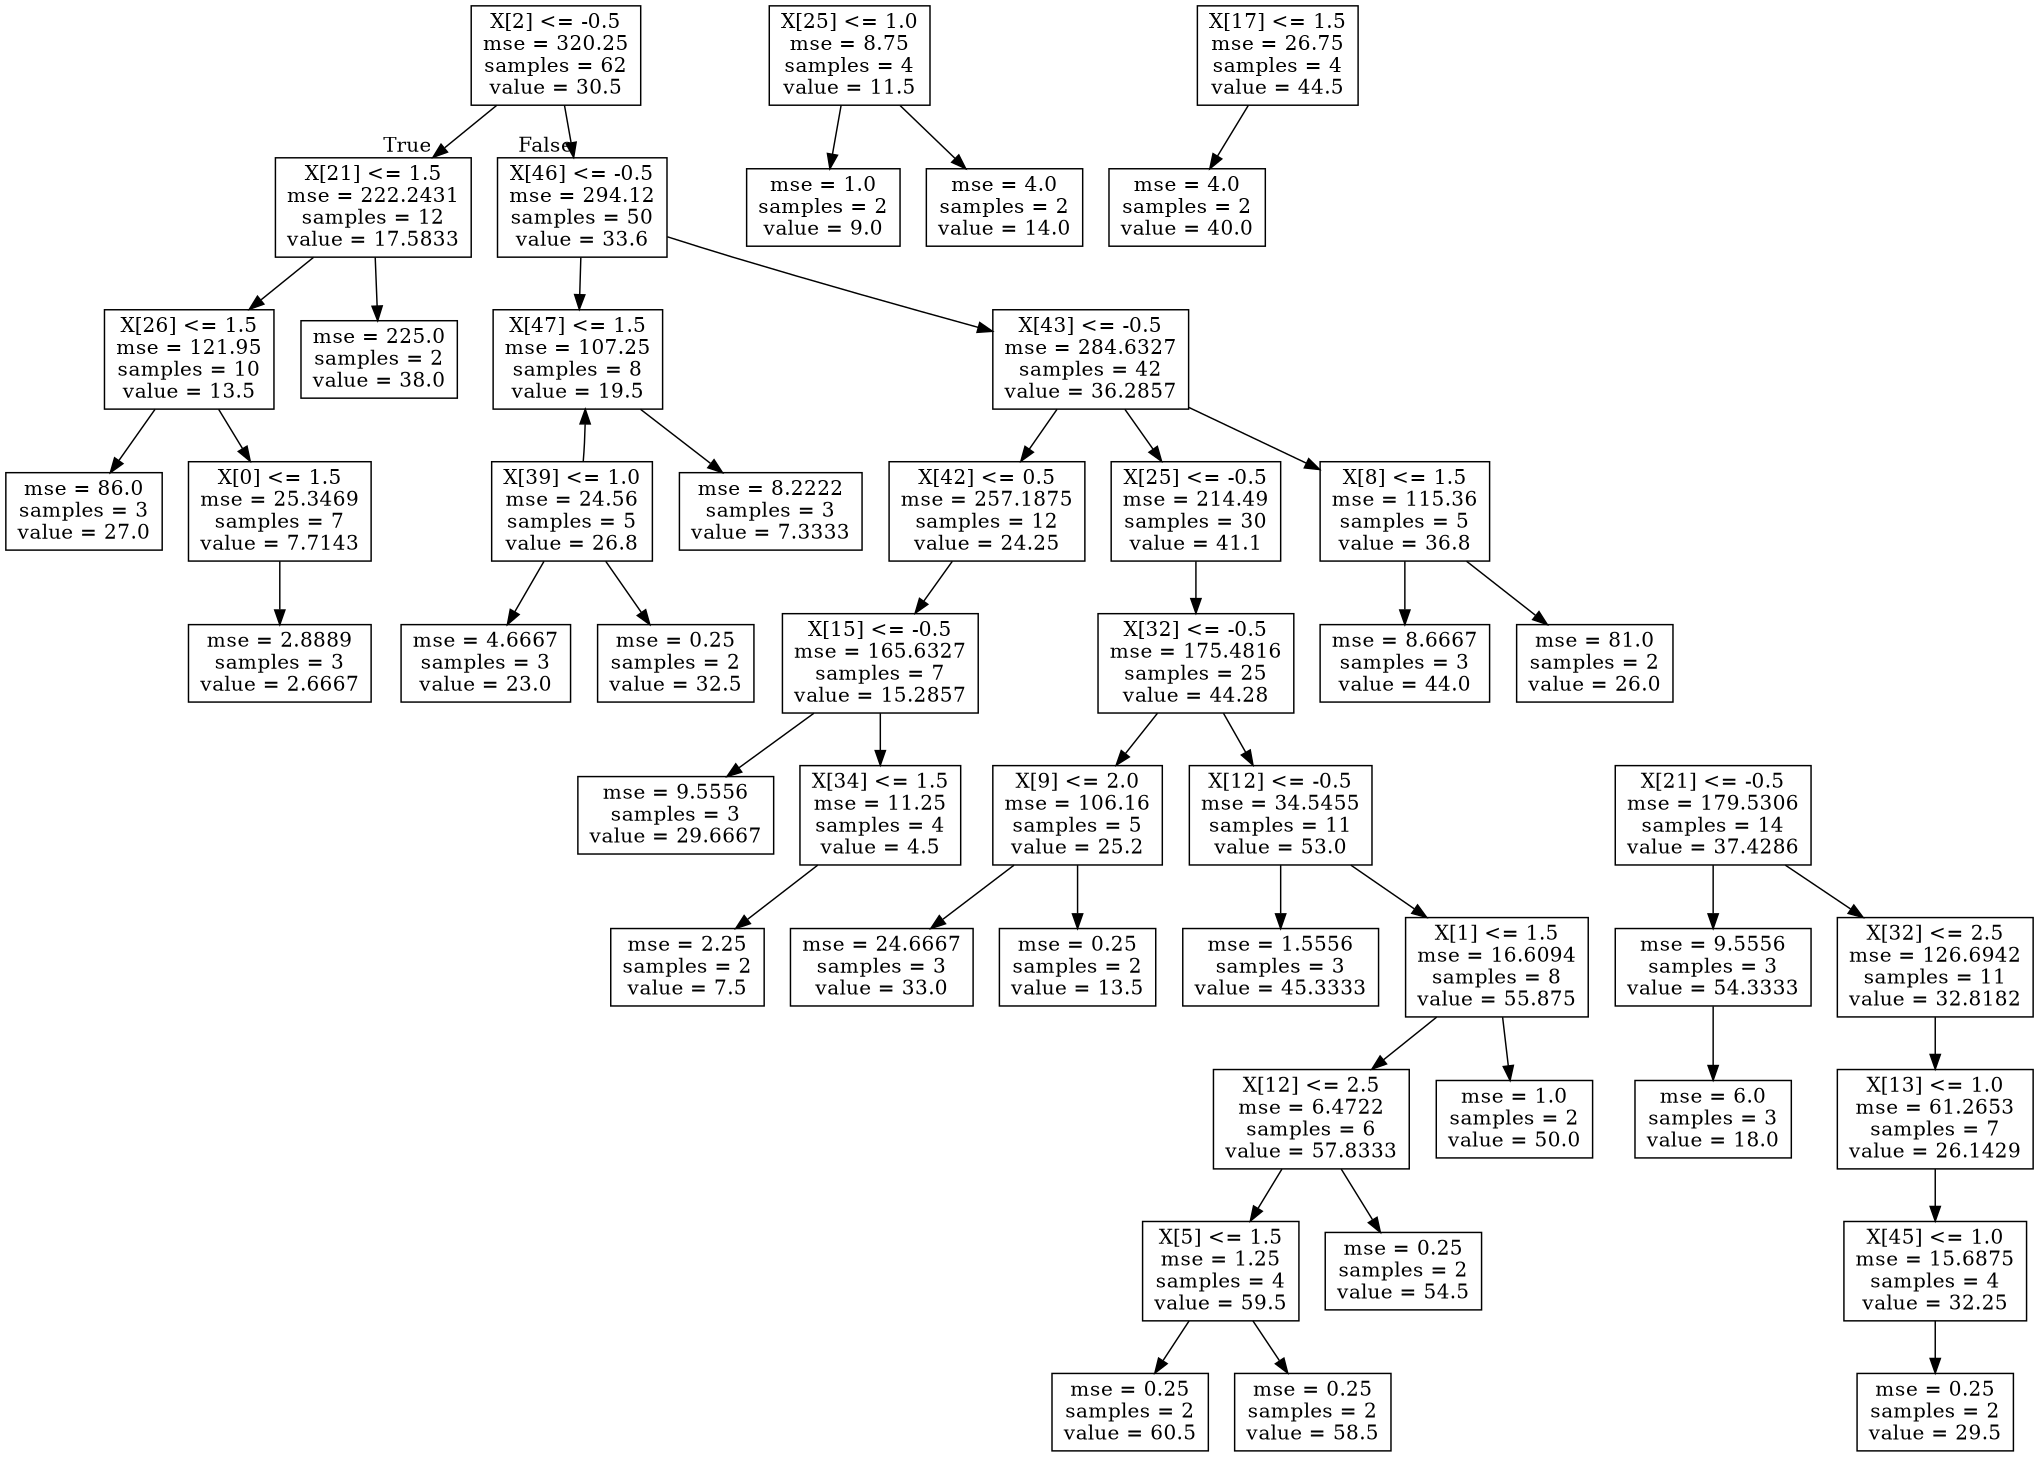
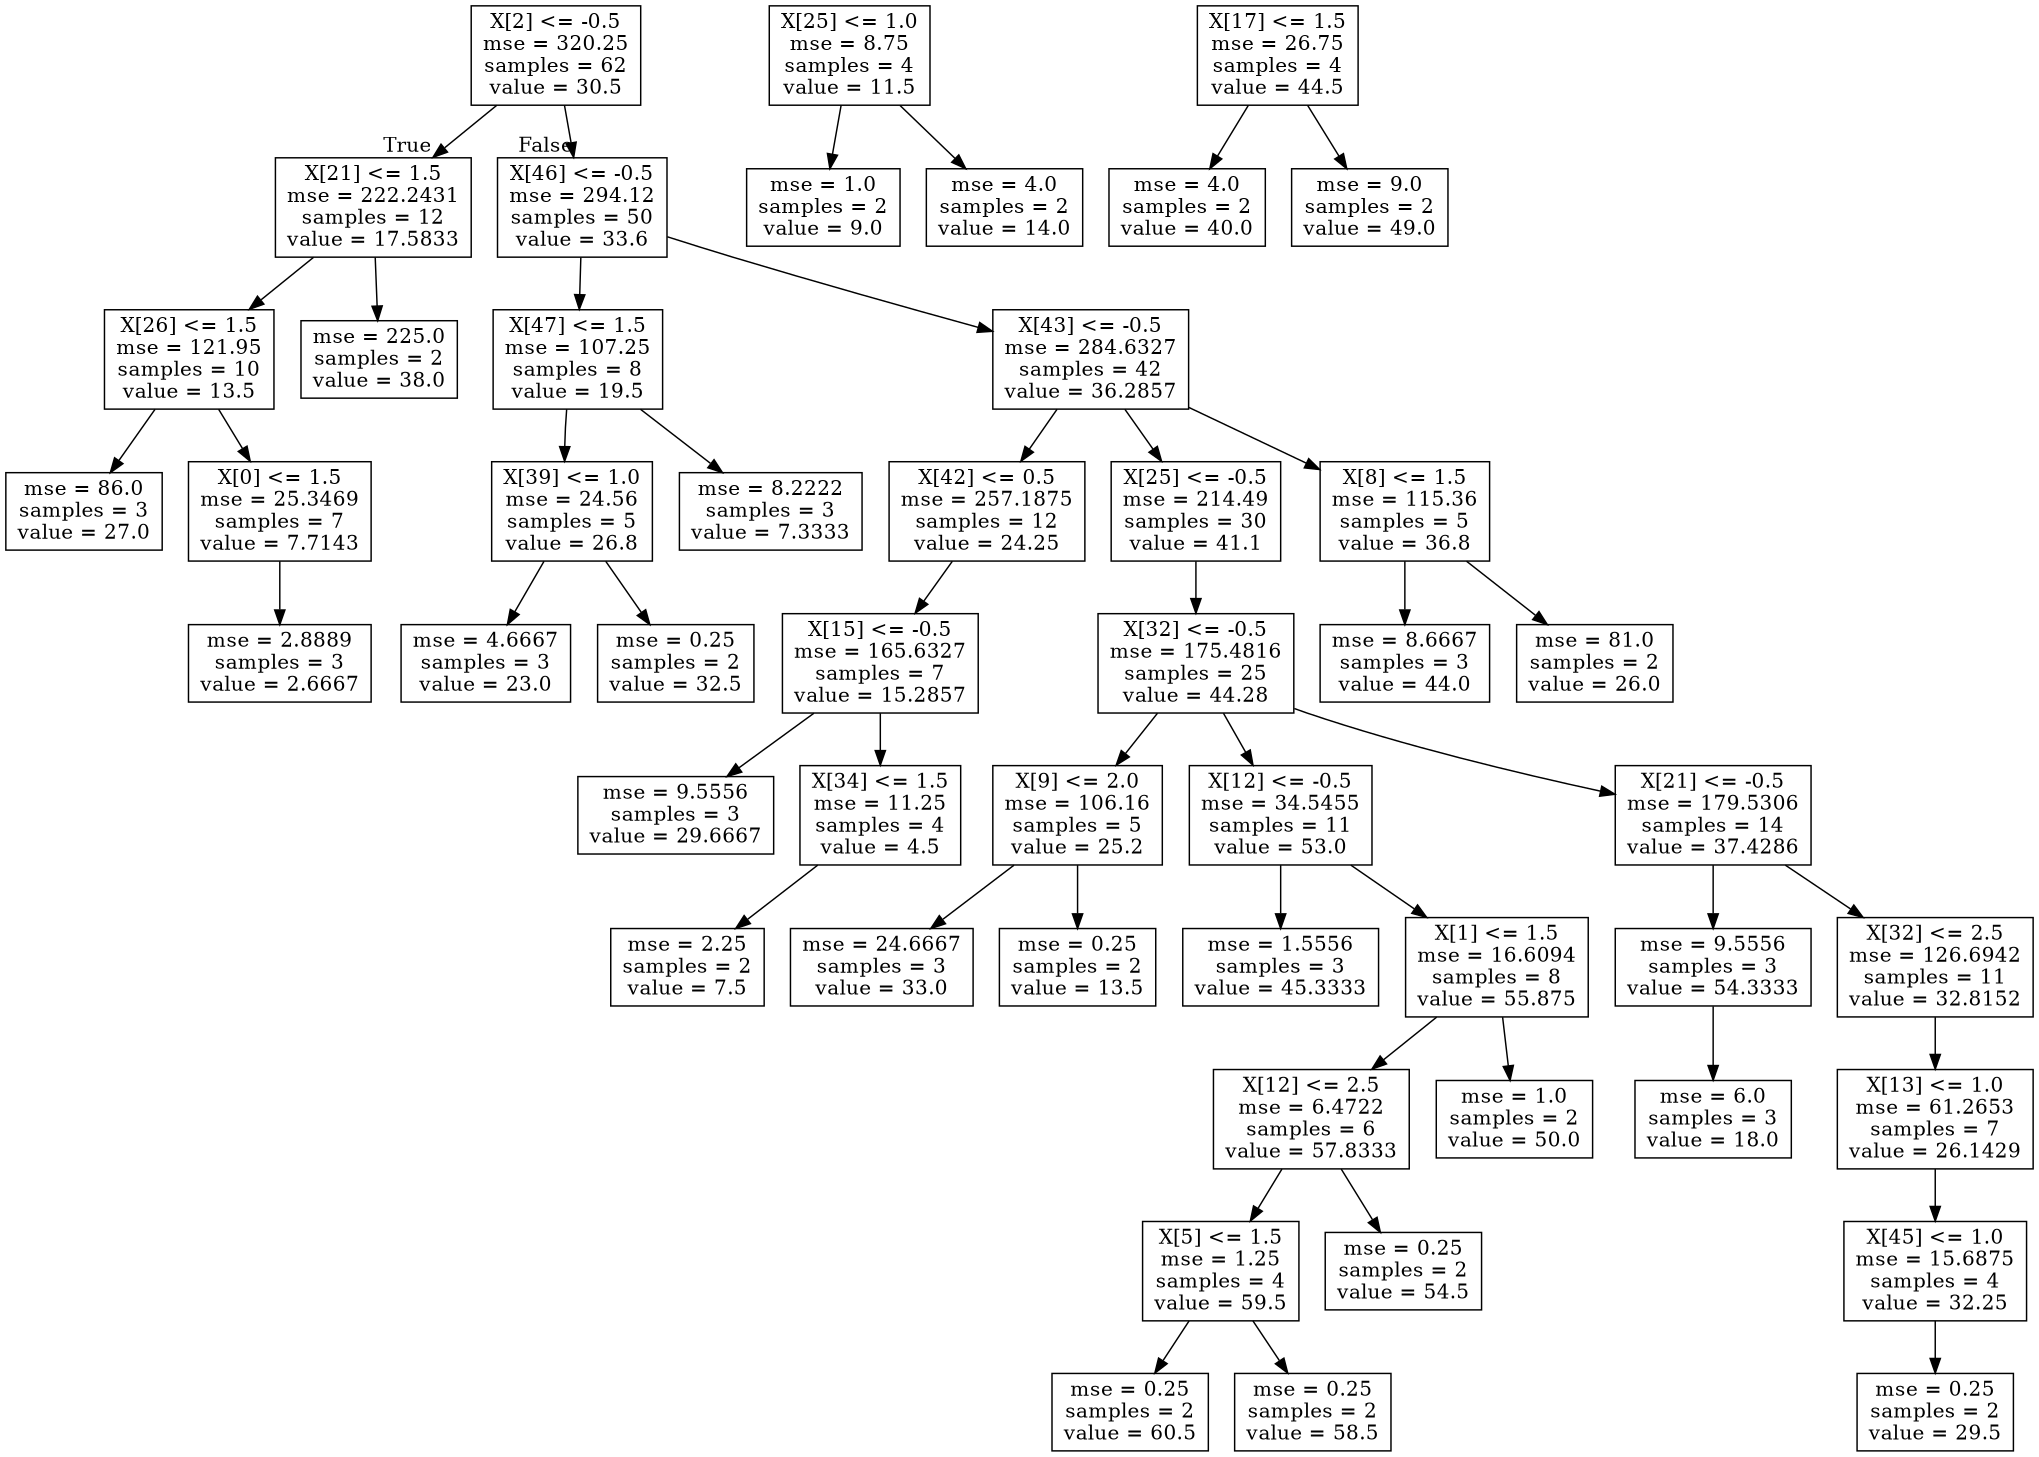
node "mse = 9.0 samples = 2 value = 49.0": added
edge "X[39] <= 1.0 mse = 24.56 samples = 5 value = 26.8" -> "X[47] <= 1.5 mse = 107.25 samples = 8 value = 19.5": reversed
edge "X[32] <= -0.5 mse = 175.4816 samples = 25 value = 44.28" -> "X[21] <= -0.5 mse = 179.5306 samples = 14 value = 37.4286": added
node "X[32] <= 2.5 mse = 126.6942 samples = 11 value = 32.8182": label "X[32] <= 2.5 mse = 126.6942 samples = 11 value = 32.8182" -> "X[32] <= 2.5 mse = 126.6942 samples = 11 value = 32.8152"
